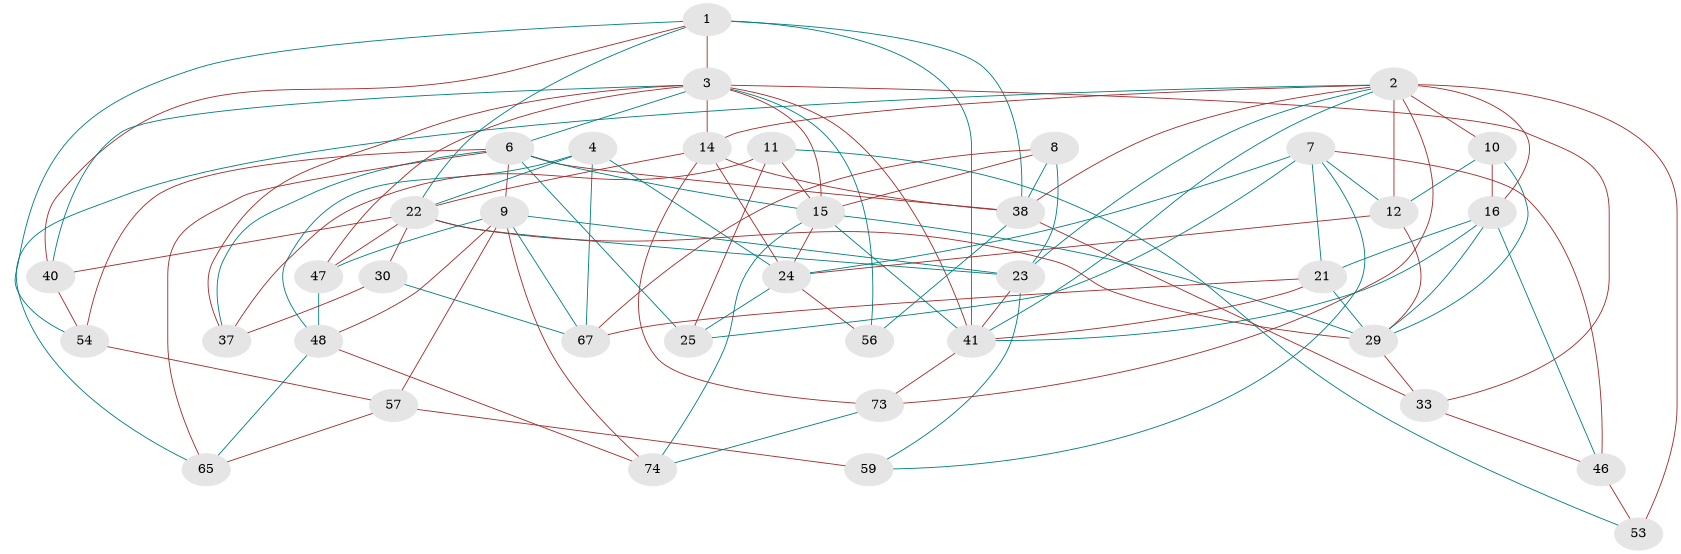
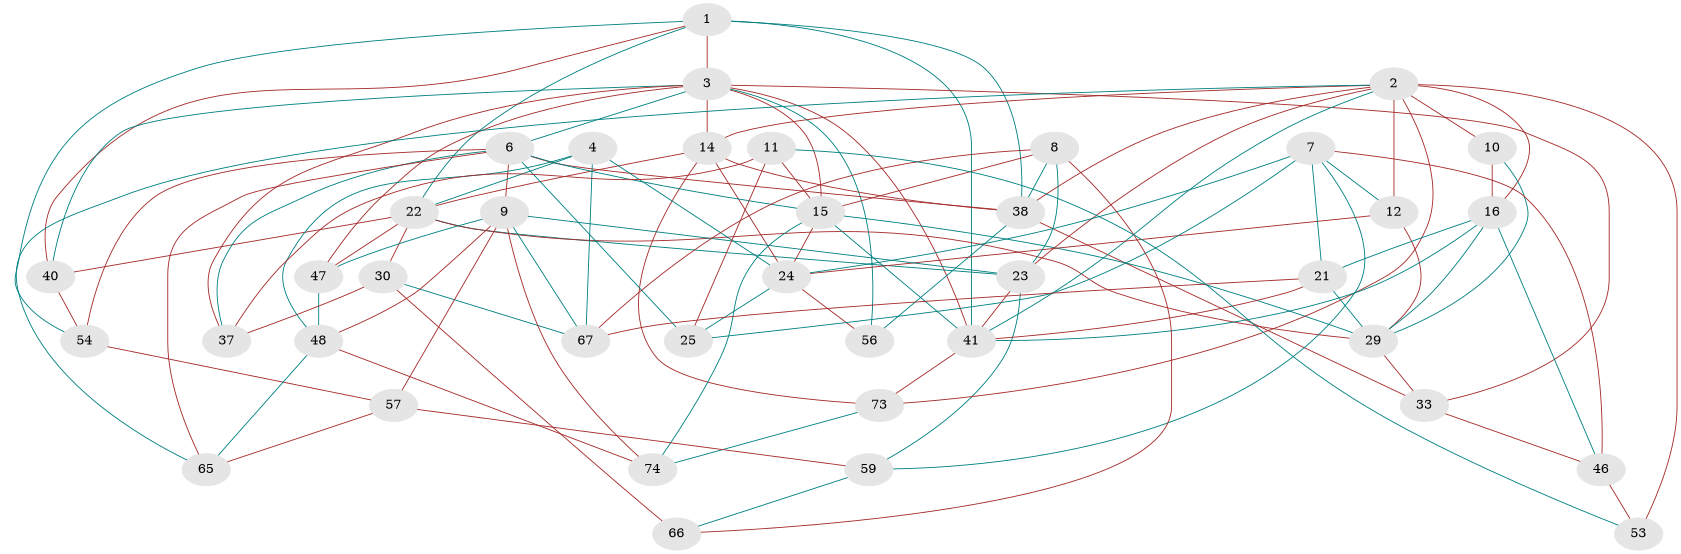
edge "2" -- "23": color teal -> brown
edge "10" -- "12": removed
node "66": added
